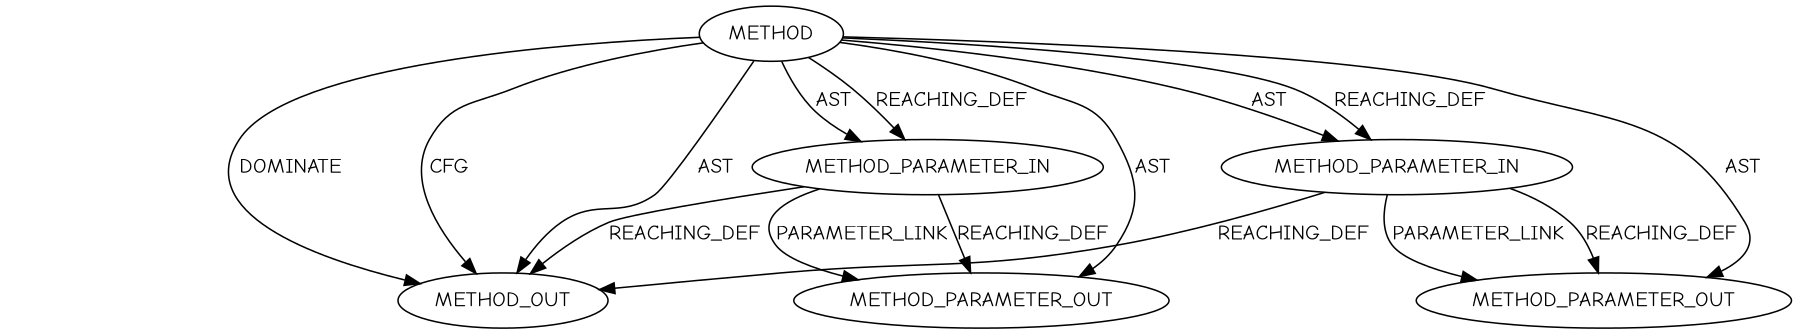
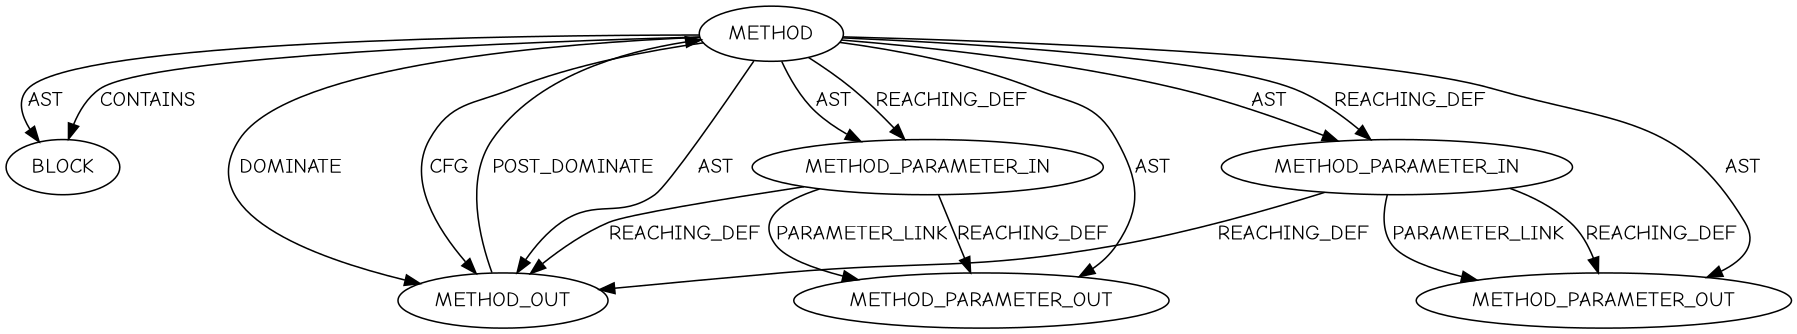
edge "METHOD_OUT" -> "METHOD": added, label "POST_DOMINATE"
node "BLOCK": added
